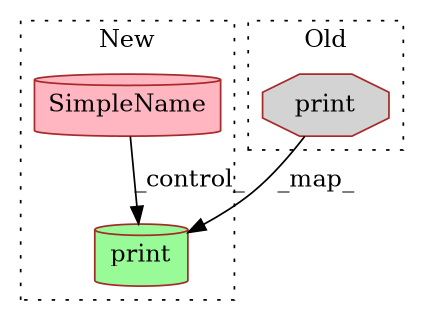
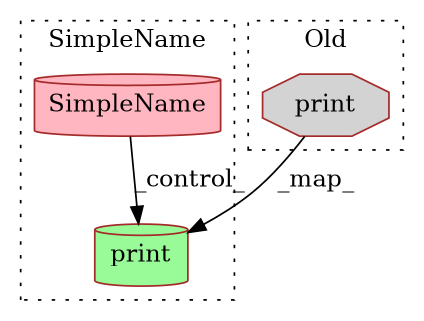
cluster "New": label "New" -> "SimpleName"
